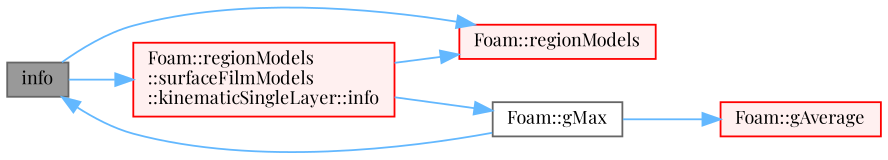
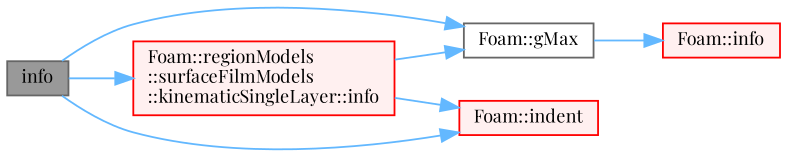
node "Foam::regionModels": label "Foam::regionModels" -> "Foam::indent"
node "Foam::gAverage": label "Foam::gAverage" -> "Foam::info"
edge "Foam::gMax" -> "info": reversed
